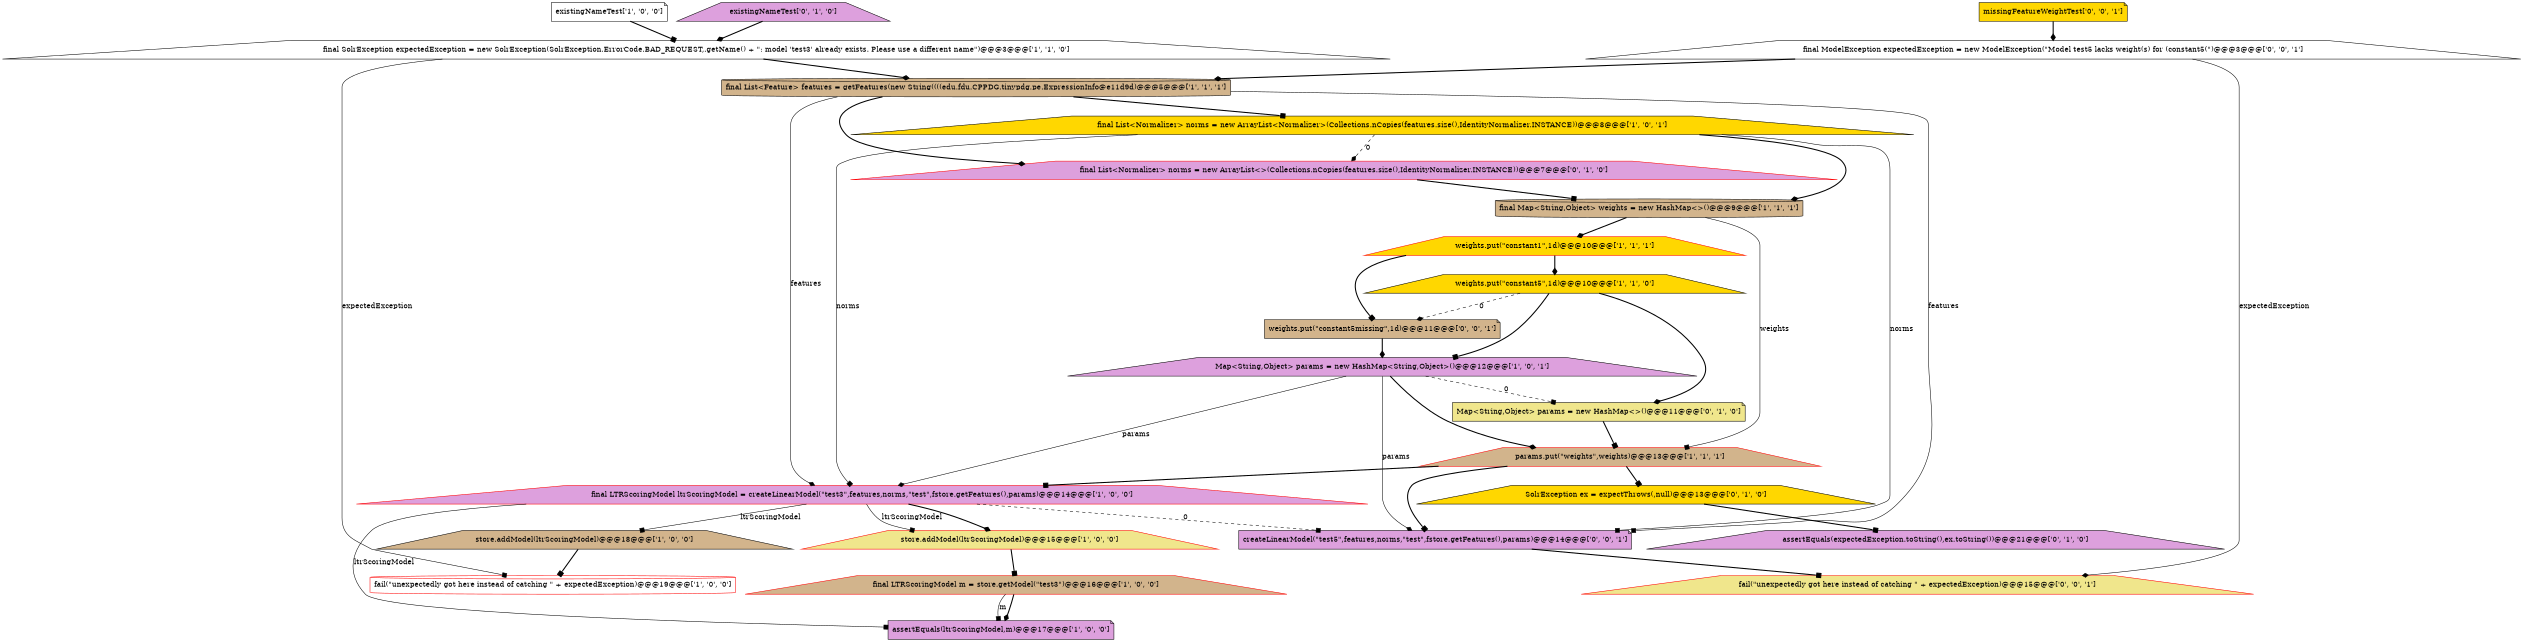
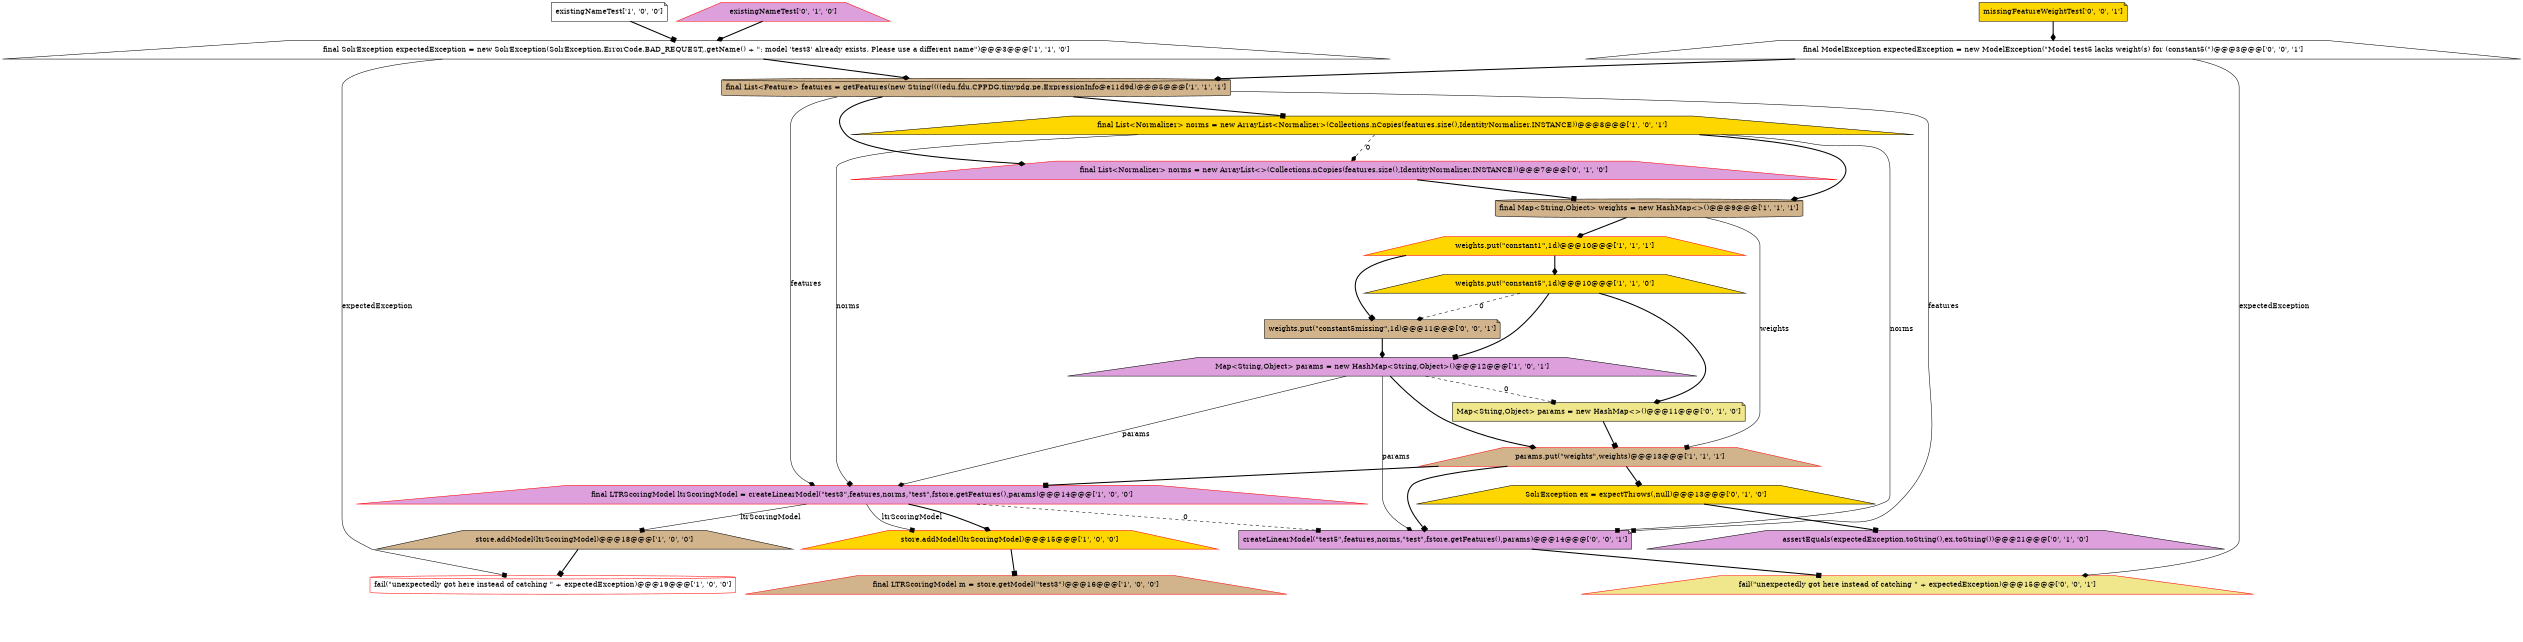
node "existingNameTest['0', '1', '0']": color black -> red
node "store.addModel(ltrScoringModel)@@@15@@@['1', '0', '0']": fillcolor khaki -> gold
node "assertEquals(ltrScoringModel,m)@@@17@@@['1', '0', '0']": removed
